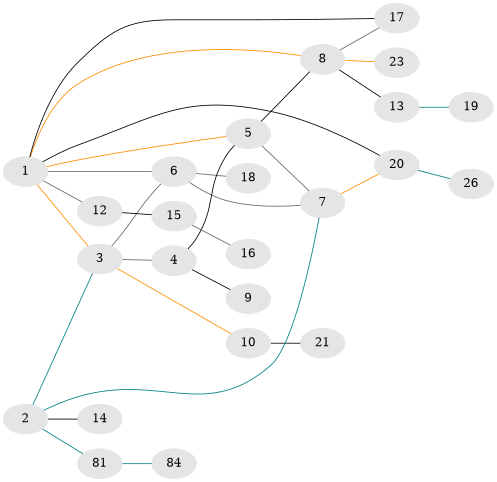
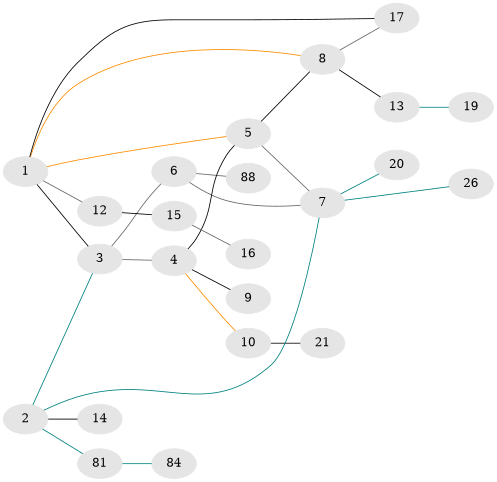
node "23": removed
edge "20" -- "1": removed
edge "1" -- "6": removed
edge "20" -- "26": now "7" -- "26"
node "18": label "18" -> "88"
edge "20" -- "7": color darkorange -> teal
edge "1" -- "3": color darkorange -> black
edge "3" -- "10": now "4" -- "10"
